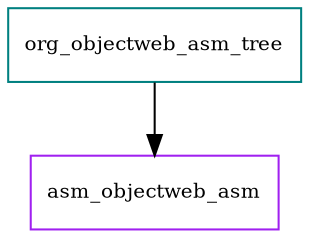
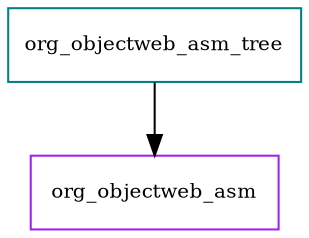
node "asm_objectweb_asm": label "asm_objectweb_asm" -> "org_objectweb_asm"
